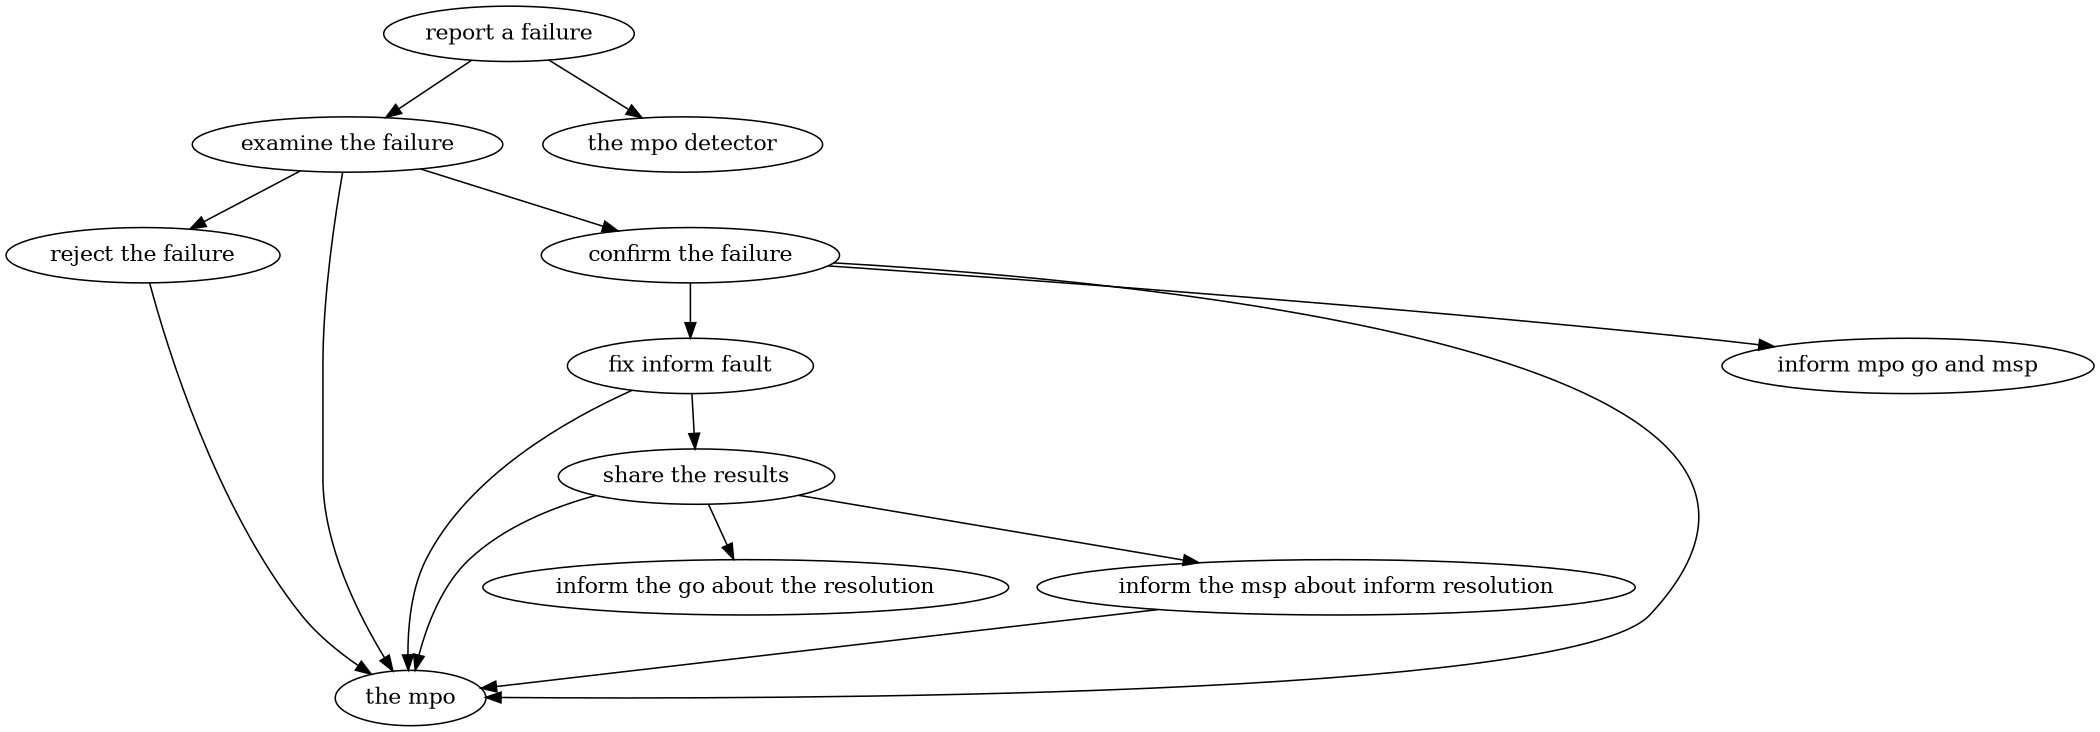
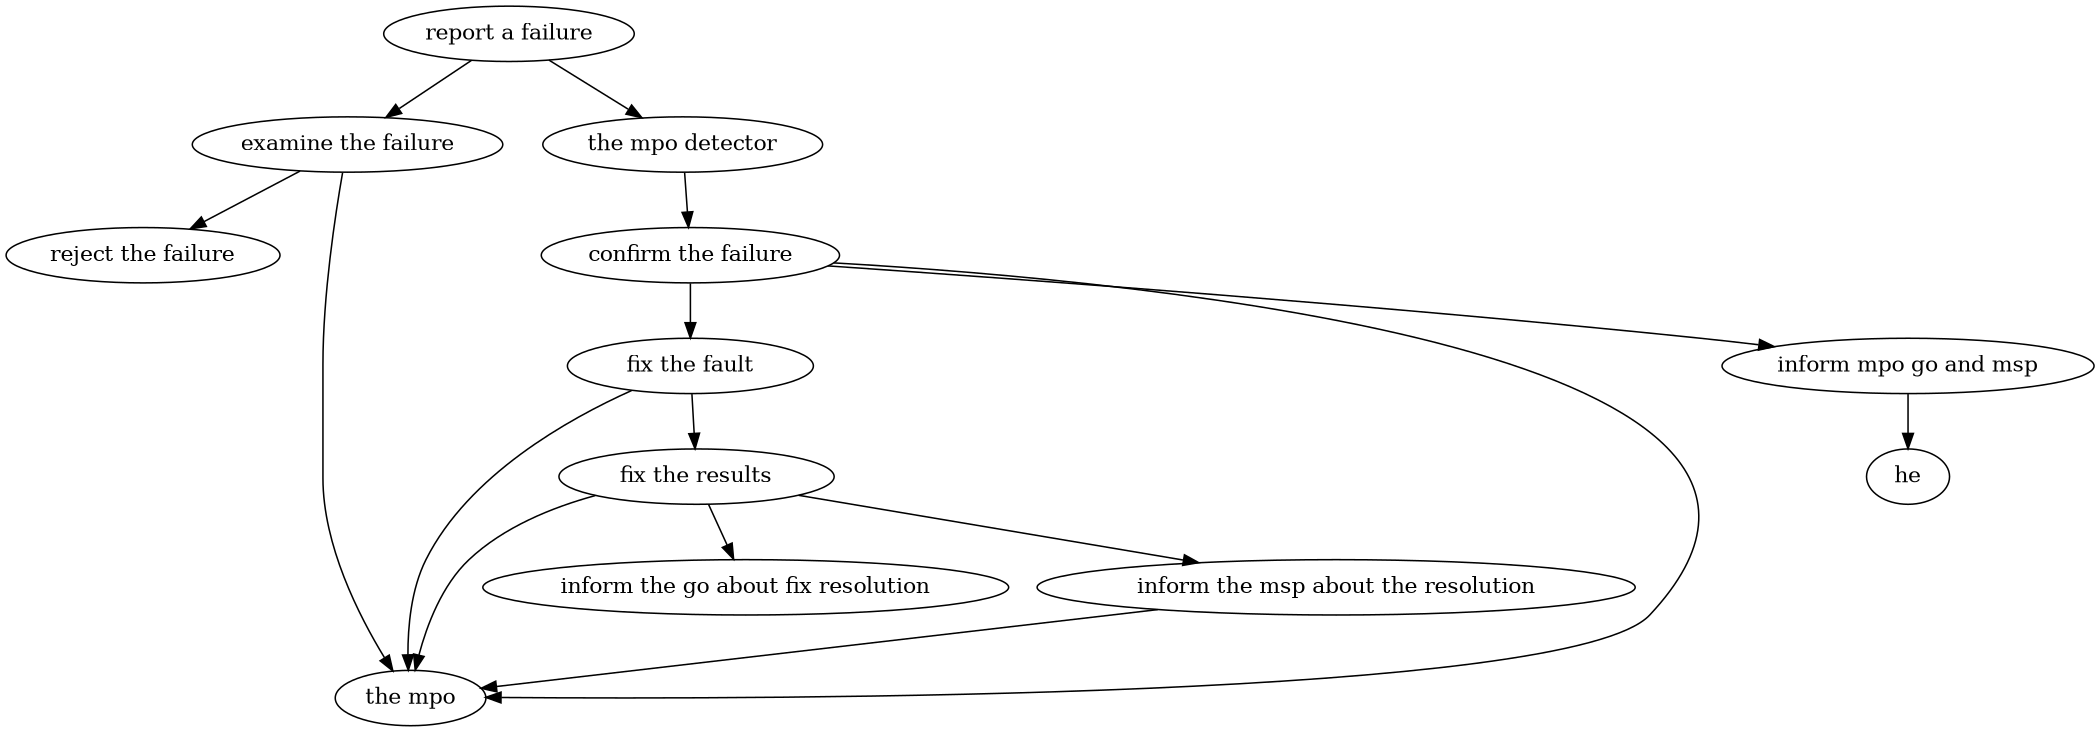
edge "examine the failure" -> "confirm the failure": now "the mpo detector" -> "confirm the failure"
node "fix inform fault": label "fix inform fault" -> "fix the fault"
node "share the results": label "share the results" -> "fix the results"
node "he": added
edge "reject the failure" -> "the mpo": removed
node "inform the go about the resolution": label "inform the go about the resolution" -> "inform the go about fix resolution"
node "inform the msp about inform resolution": label "inform the msp about inform resolution" -> "inform the msp about the resolution"
